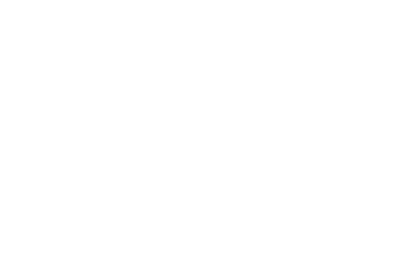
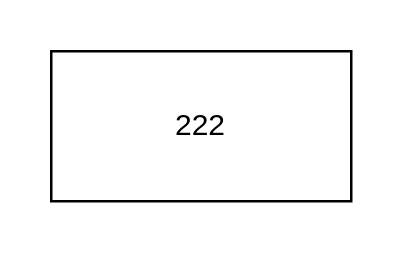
node "222": added
